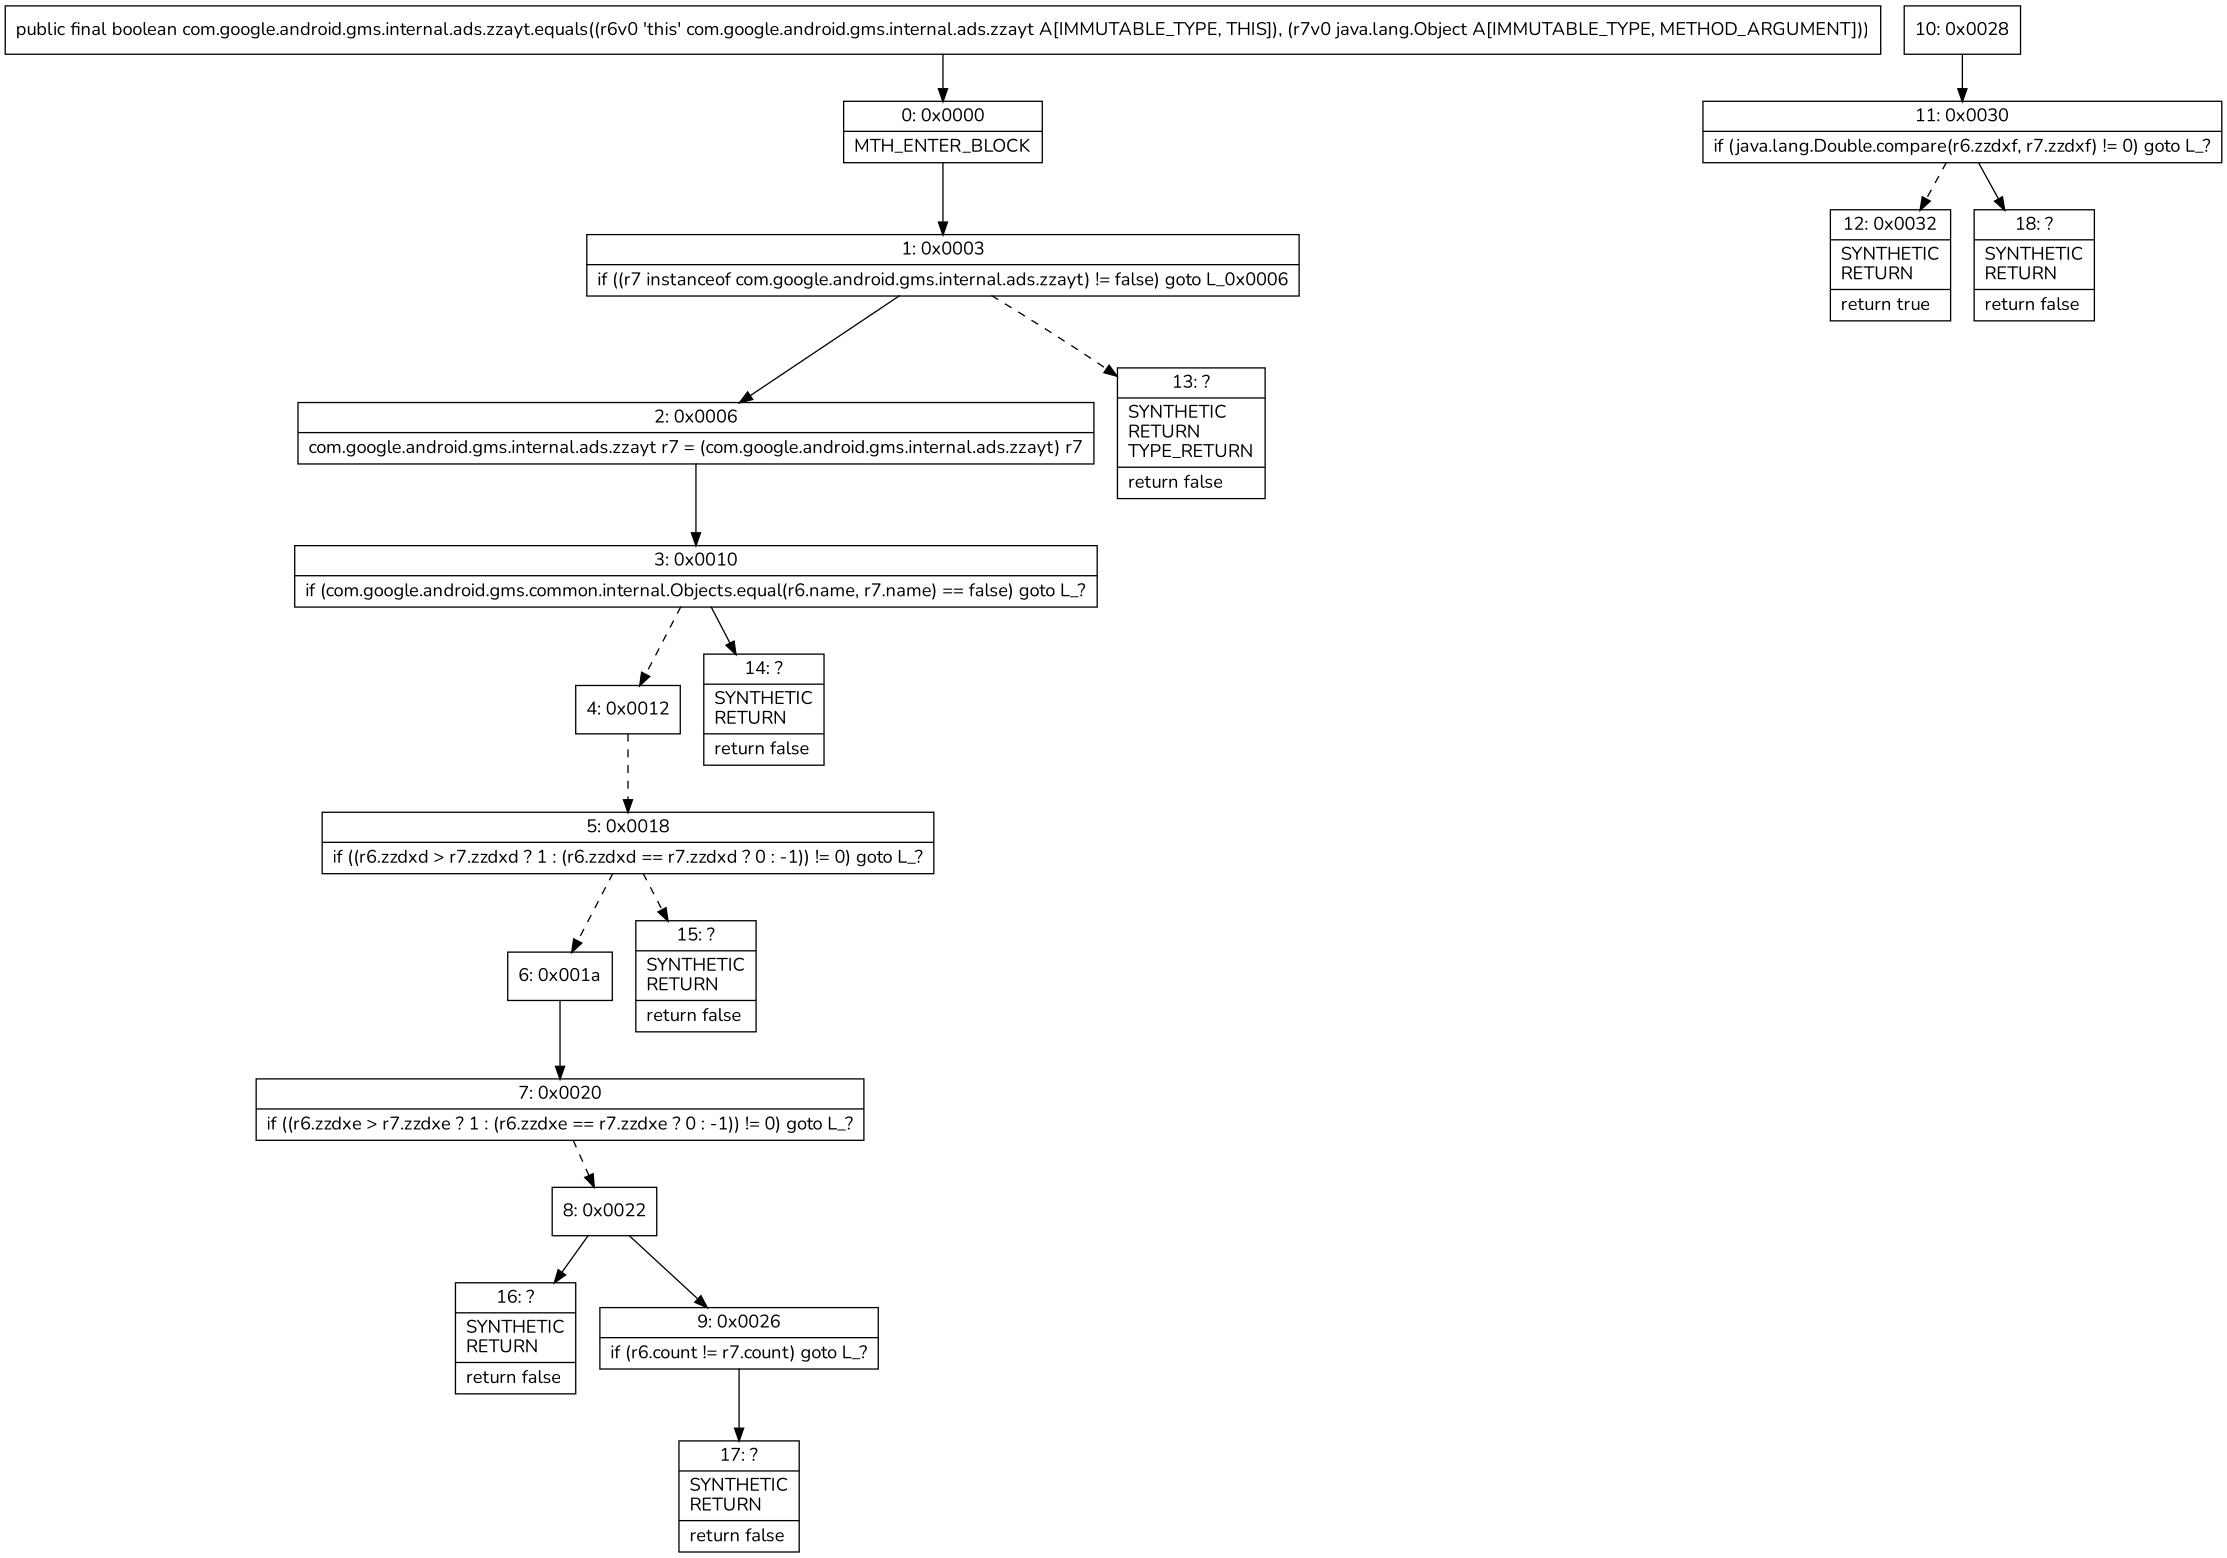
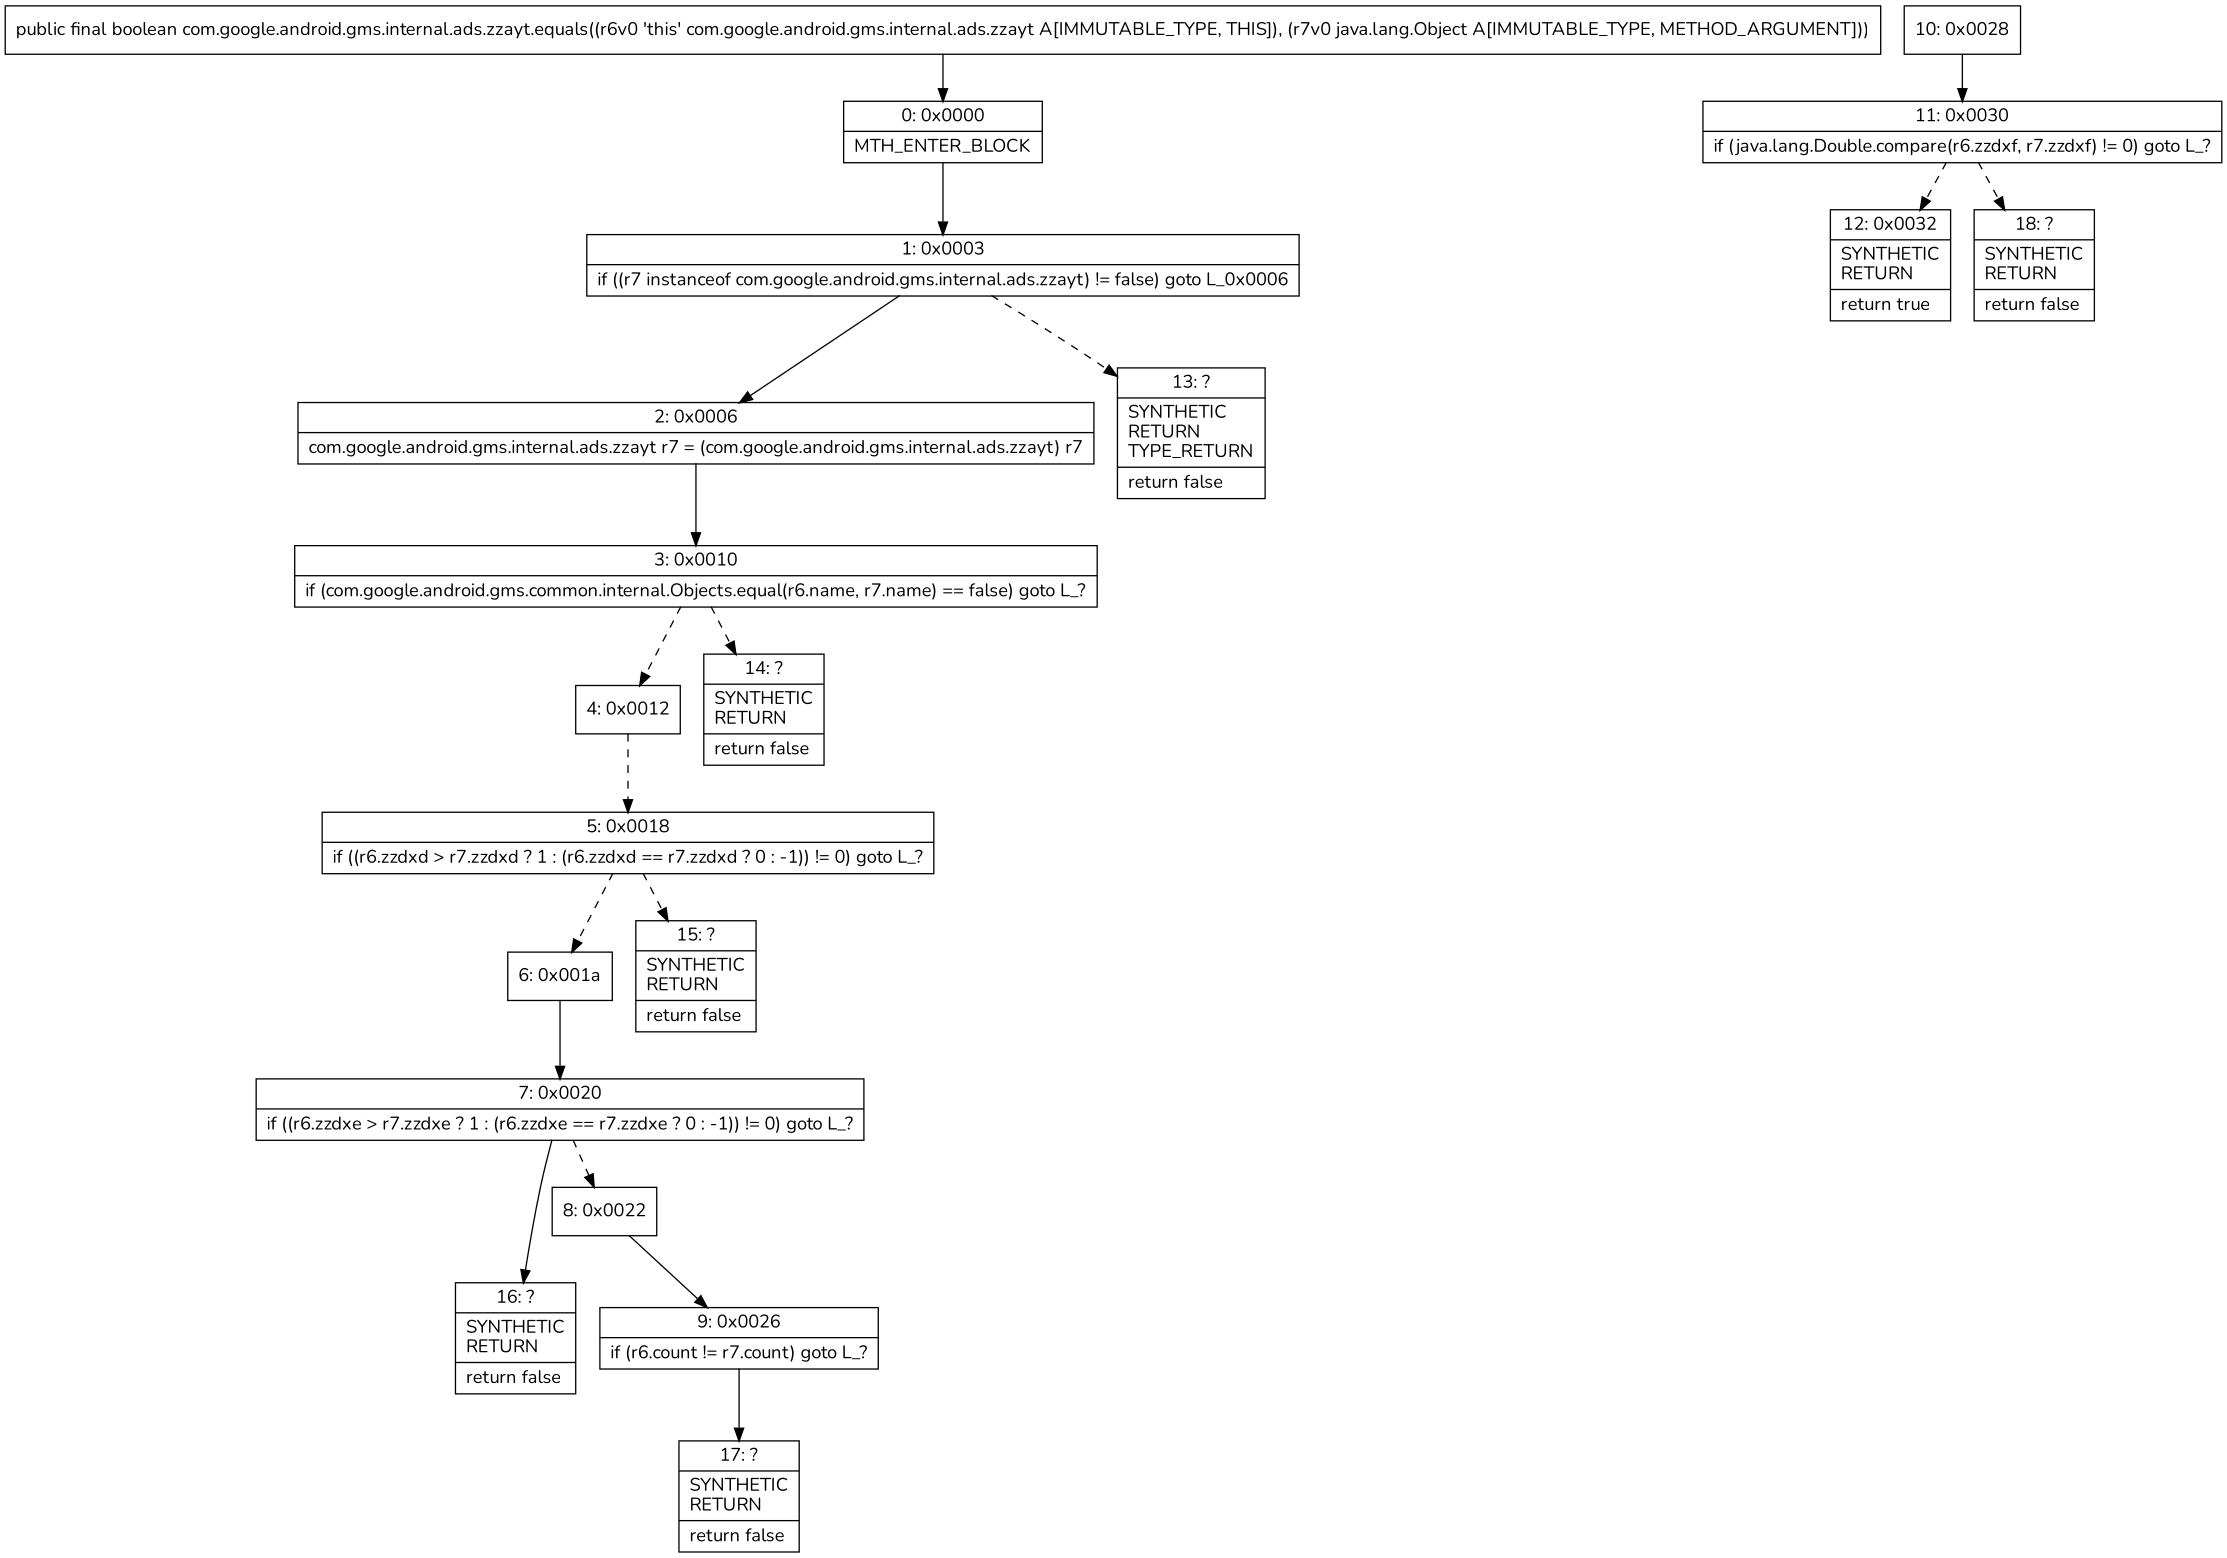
edge "11: 0x0030" -> "18: ?": style solid -> dashed
edge "3: 0x0010" -> "14: ?": style solid -> dashed
edge "8: 0x0022" -> "16: ?": now "7: 0x0020" -> "16: ?"
